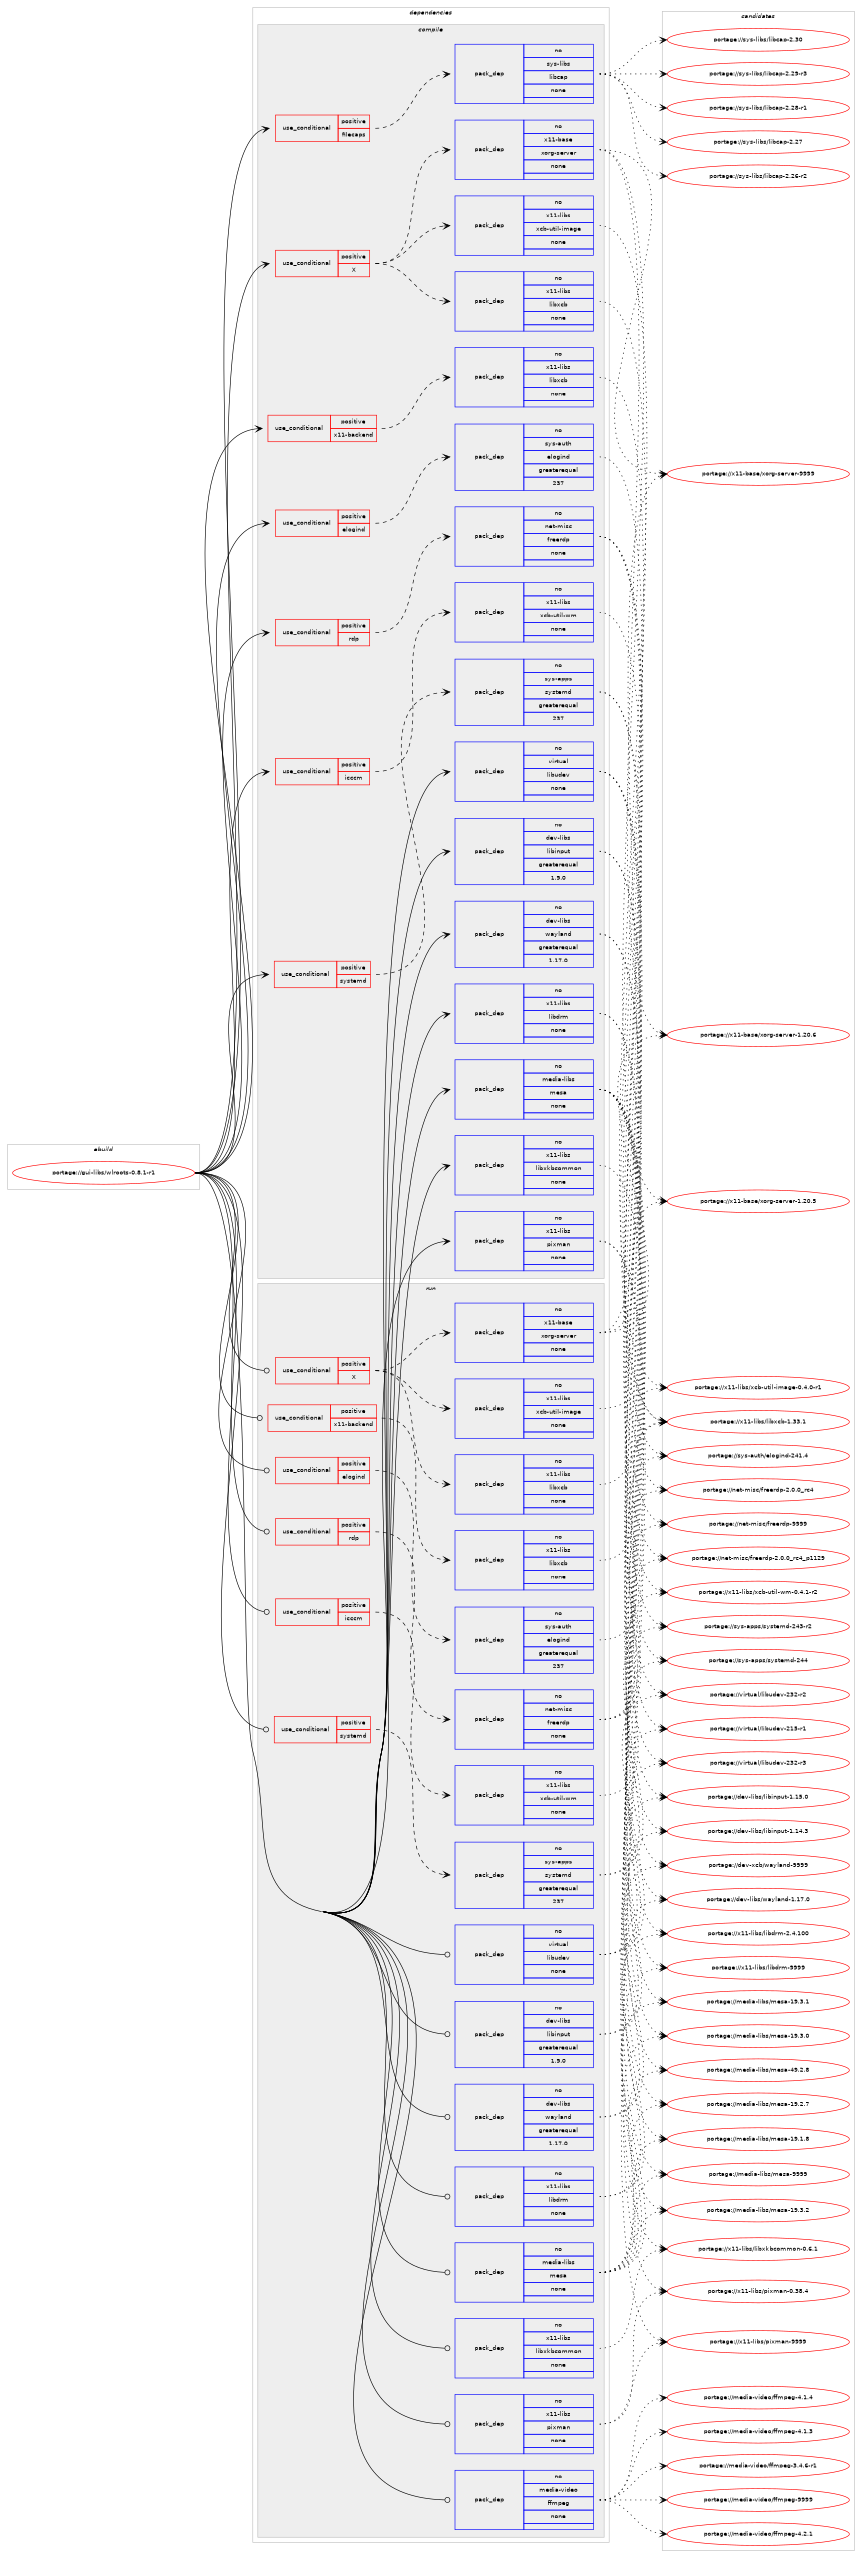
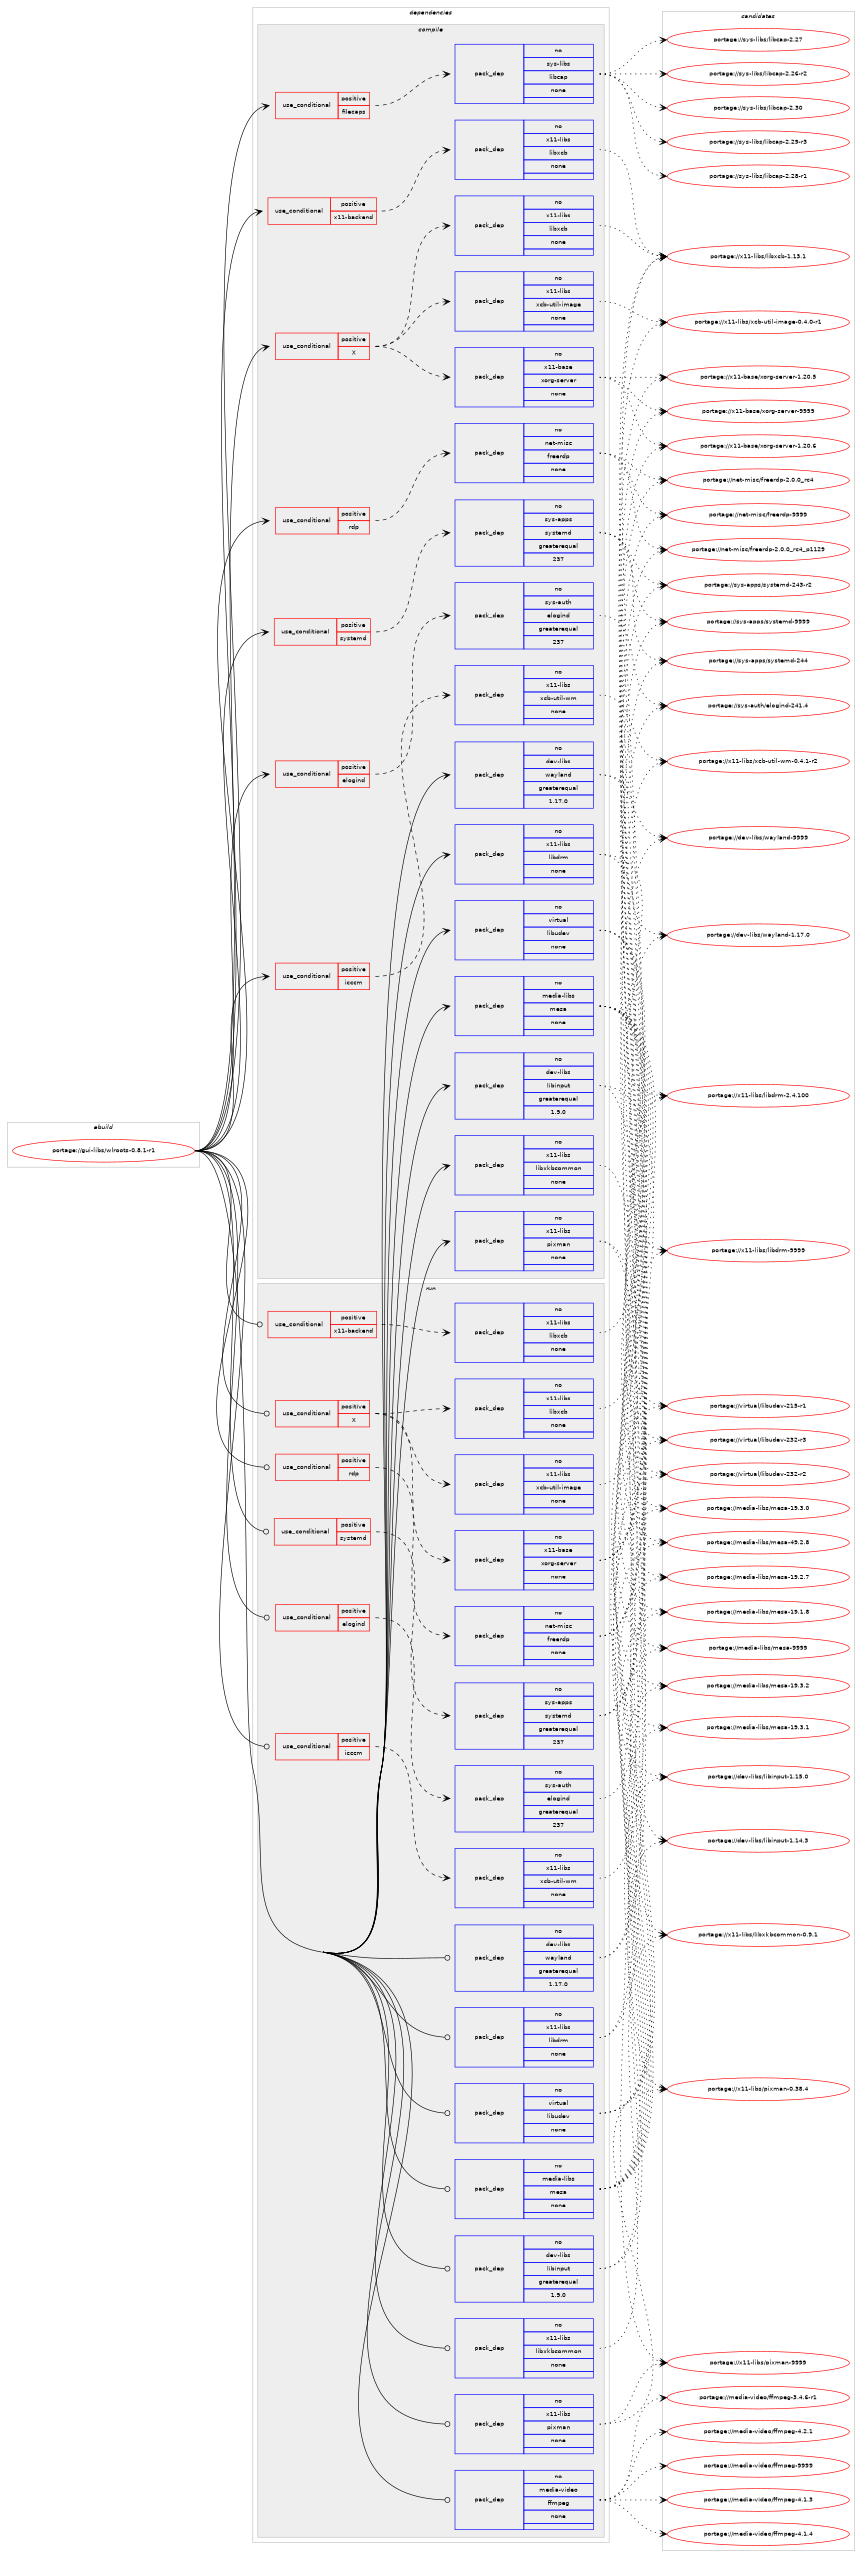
node "portage://sys-apps/systemd-9999": added
node "portage://x11-libs/libxcb-1.33.1": label "portage://x11-libs/libxcb-1.33.1" -> "portage://x11-libs/libxcb-1.13.1"
node "portage://dev-xcb/wayland-9999": label "portage://dev-xcb/wayland-9999" -> "portage://dev-libs/wayland-9999"
node "portage://x11-libs/libxkbcommon-0.6.1": label "portage://x11-libs/libxkbcommon-0.6.1" -> "portage://x11-libs/libxkbcommon-0.9.1"
